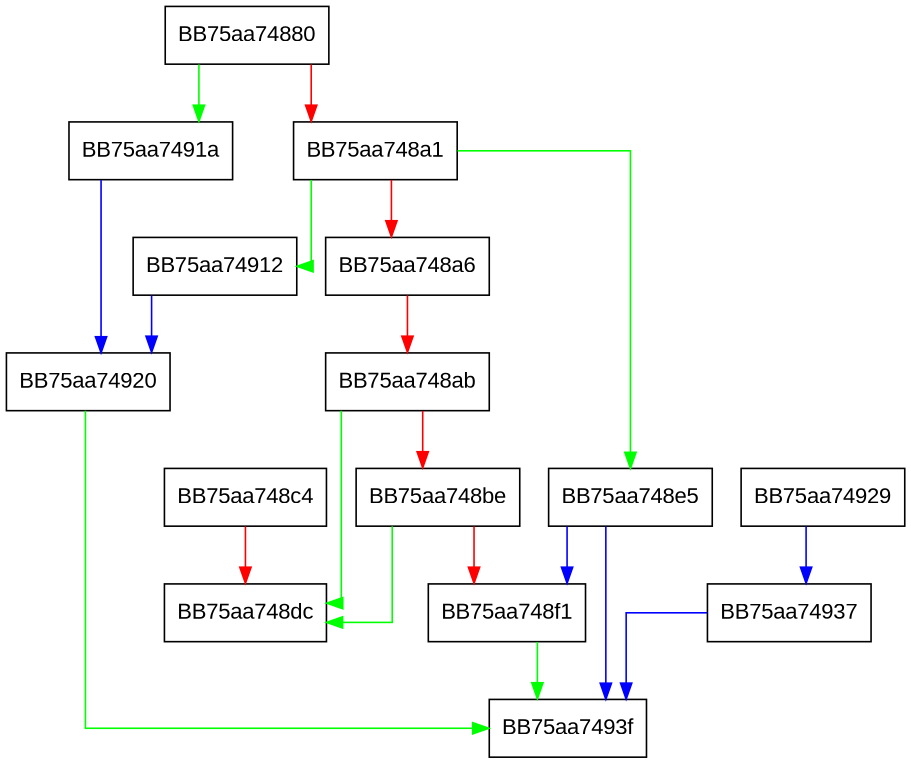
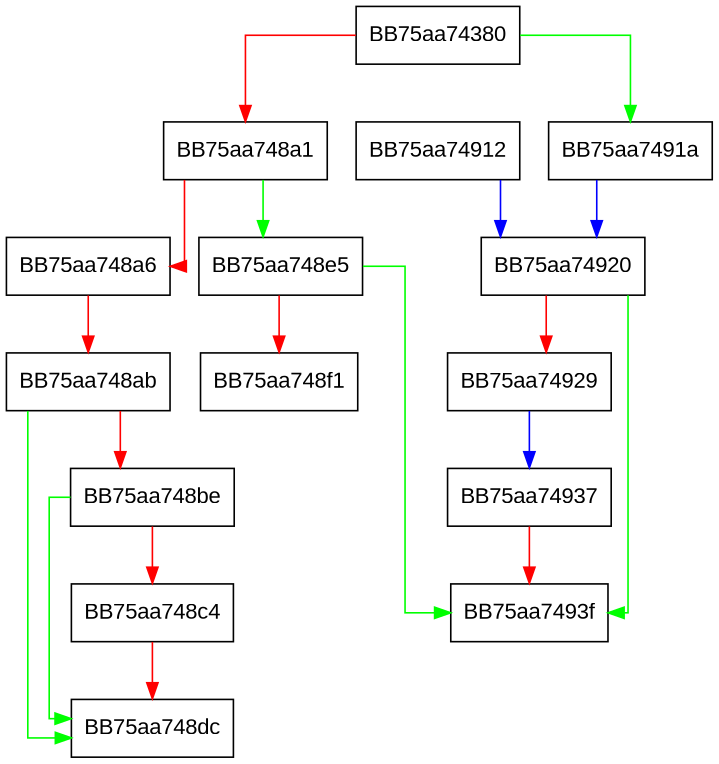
node "BB75aa74880": label "BB75aa74880" -> "BB75aa74380"
edge "BB75aa748a1" -> "BB75aa74912": removed
edge "BB75aa74920" -> "BB75aa74929": added
edge "BB75aa748be" -> "BB75aa748f1": now "BB75aa748be" -> "BB75aa748c4"
edge "BB75aa748e5" -> "BB75aa748f1": color blue -> red
edge "BB75aa748e5" -> "BB75aa7493f": color blue -> green
edge "BB75aa74937" -> "BB75aa7493f": color blue -> red
edge "BB75aa748f1" -> "BB75aa7493f": removed
